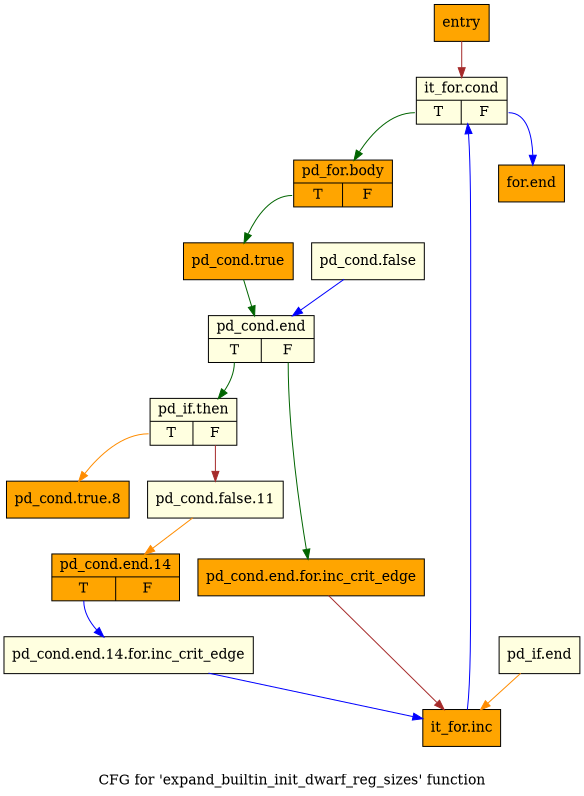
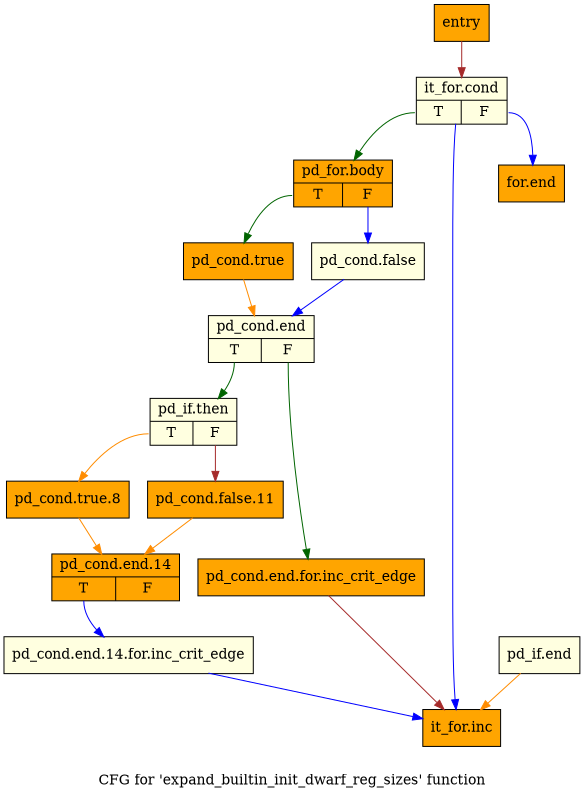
edge "pd_for.body" -> "pd_cond.false": added
edge "pd_cond.true" -> "pd_cond.end": color darkgreen -> darkorange
edge "it_for.inc" -> "it_for.cond": reversed
node "pd_cond.false.11": fillcolor lightyellow -> orange
edge "pd_cond.true.8" -> "pd_cond.end.14": added
